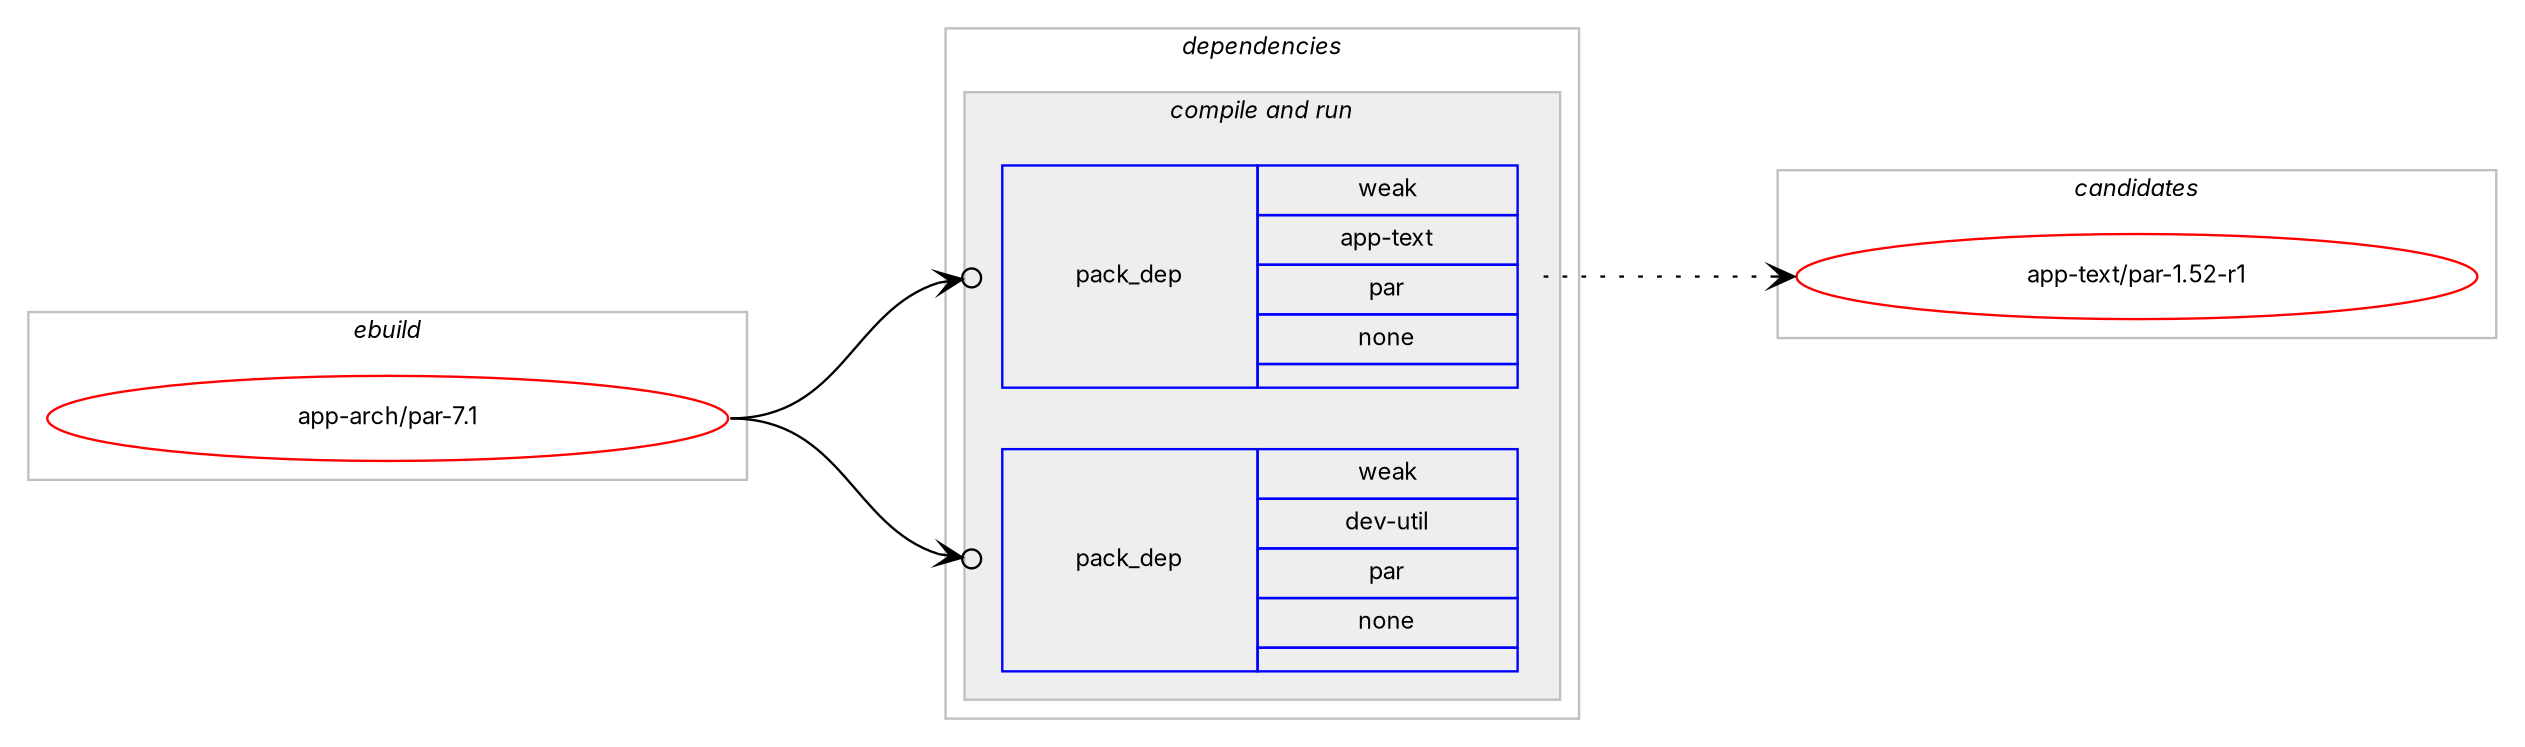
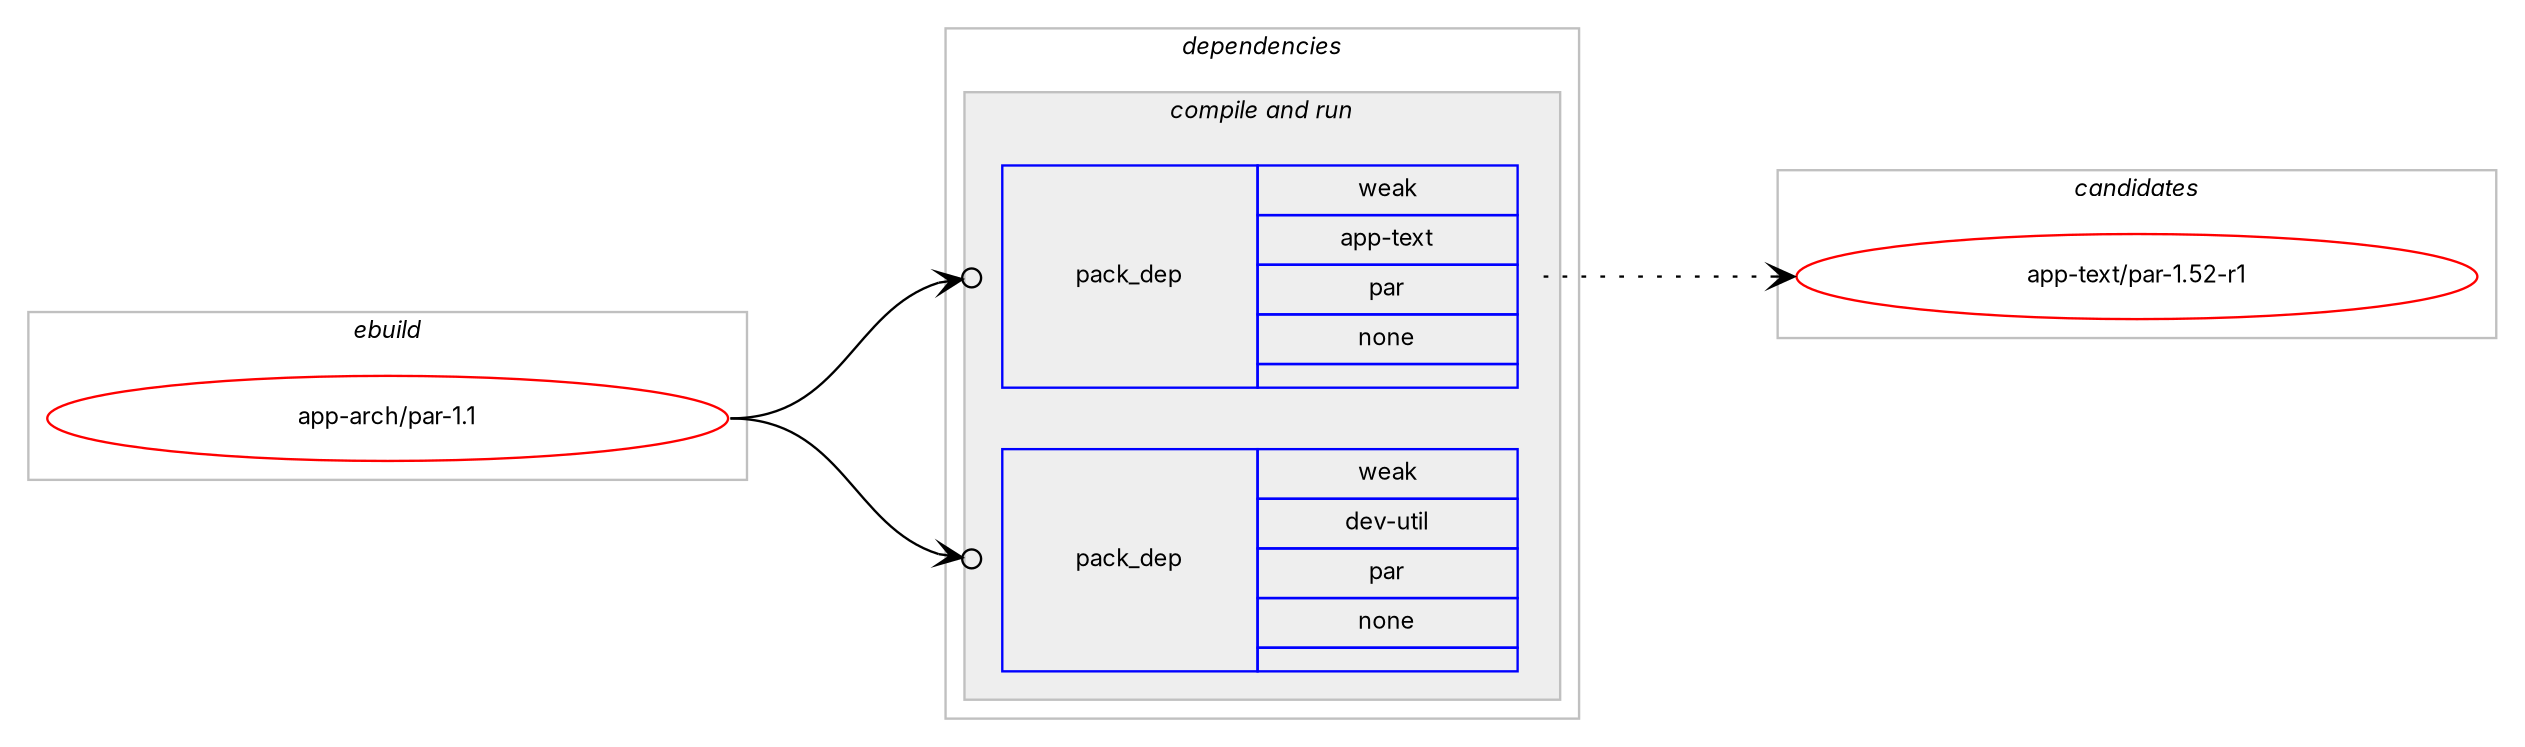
node "app-arch/par-7.1": label "app-arch/par-7.1" -> "app-arch/par-1.1"
